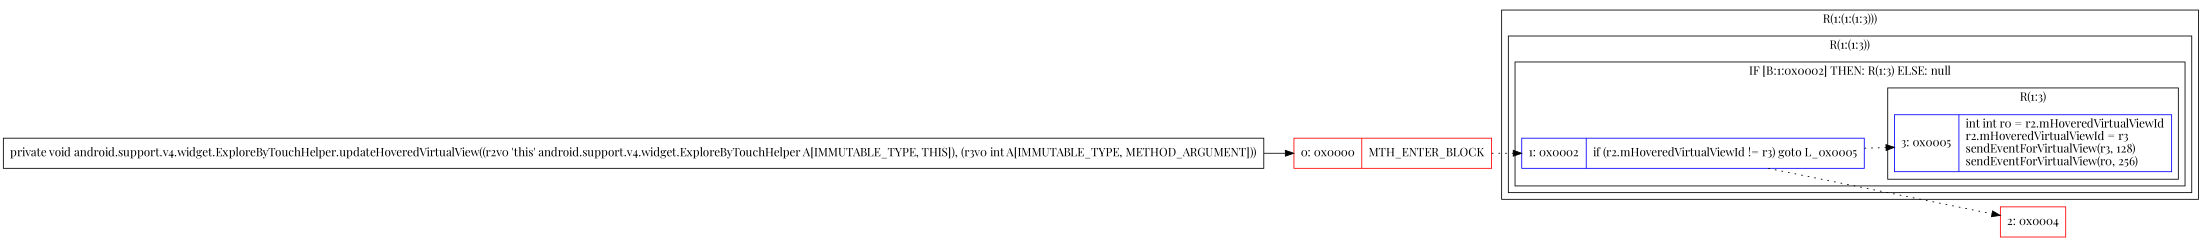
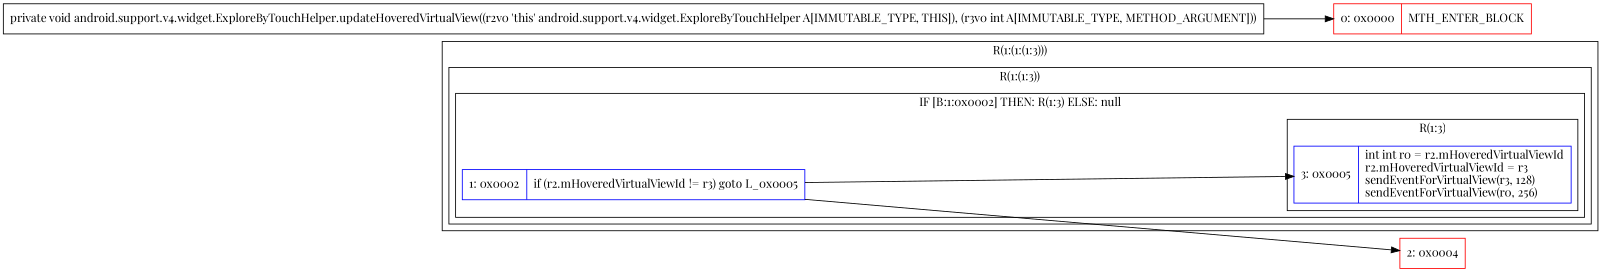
edge "1: 0x0002" -> "3: 0x0005": style dotted -> solid
edge "0: 0x0000" -> "1: 0x0002": removed
edge "1: 0x0002" -> "2: 0x0004": style dotted -> solid
